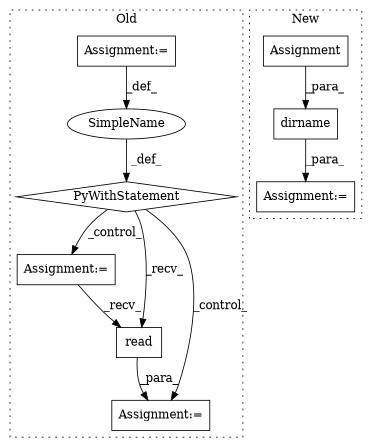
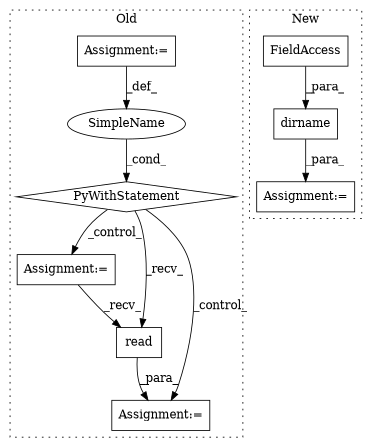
node "Assignment": label "Assignment" -> "FieldAccess"
edge "SimpleName" -> "PyWithStatement": label "_def_" -> "_cond_"
